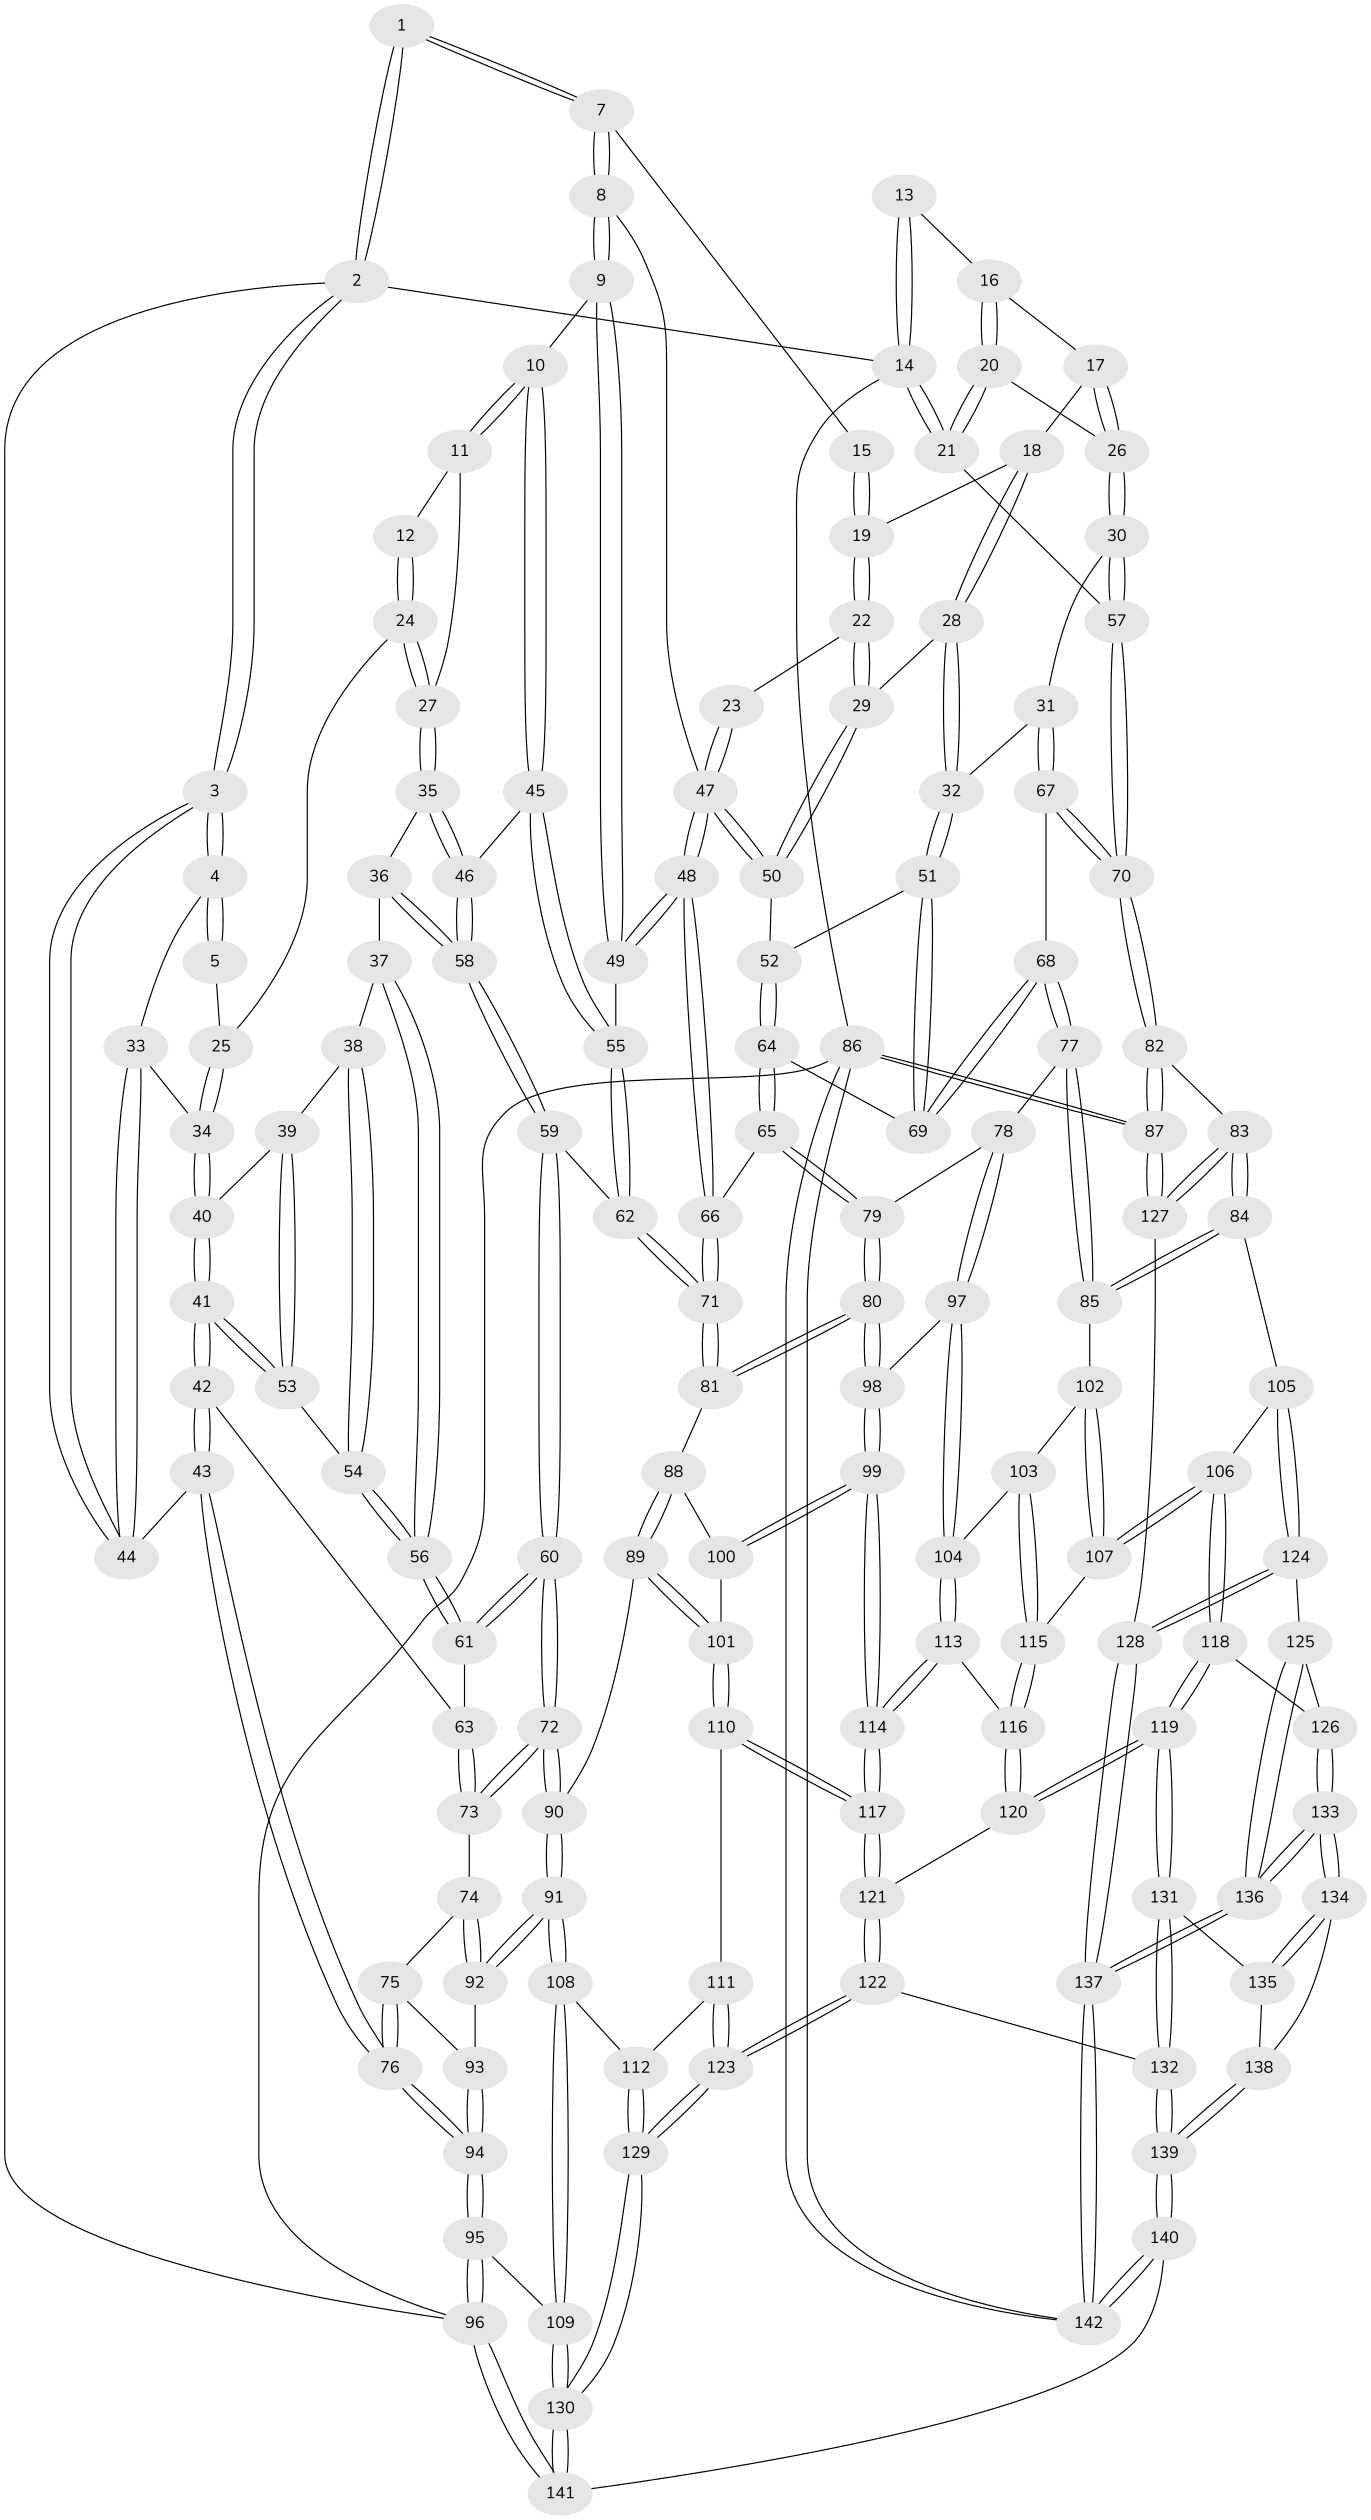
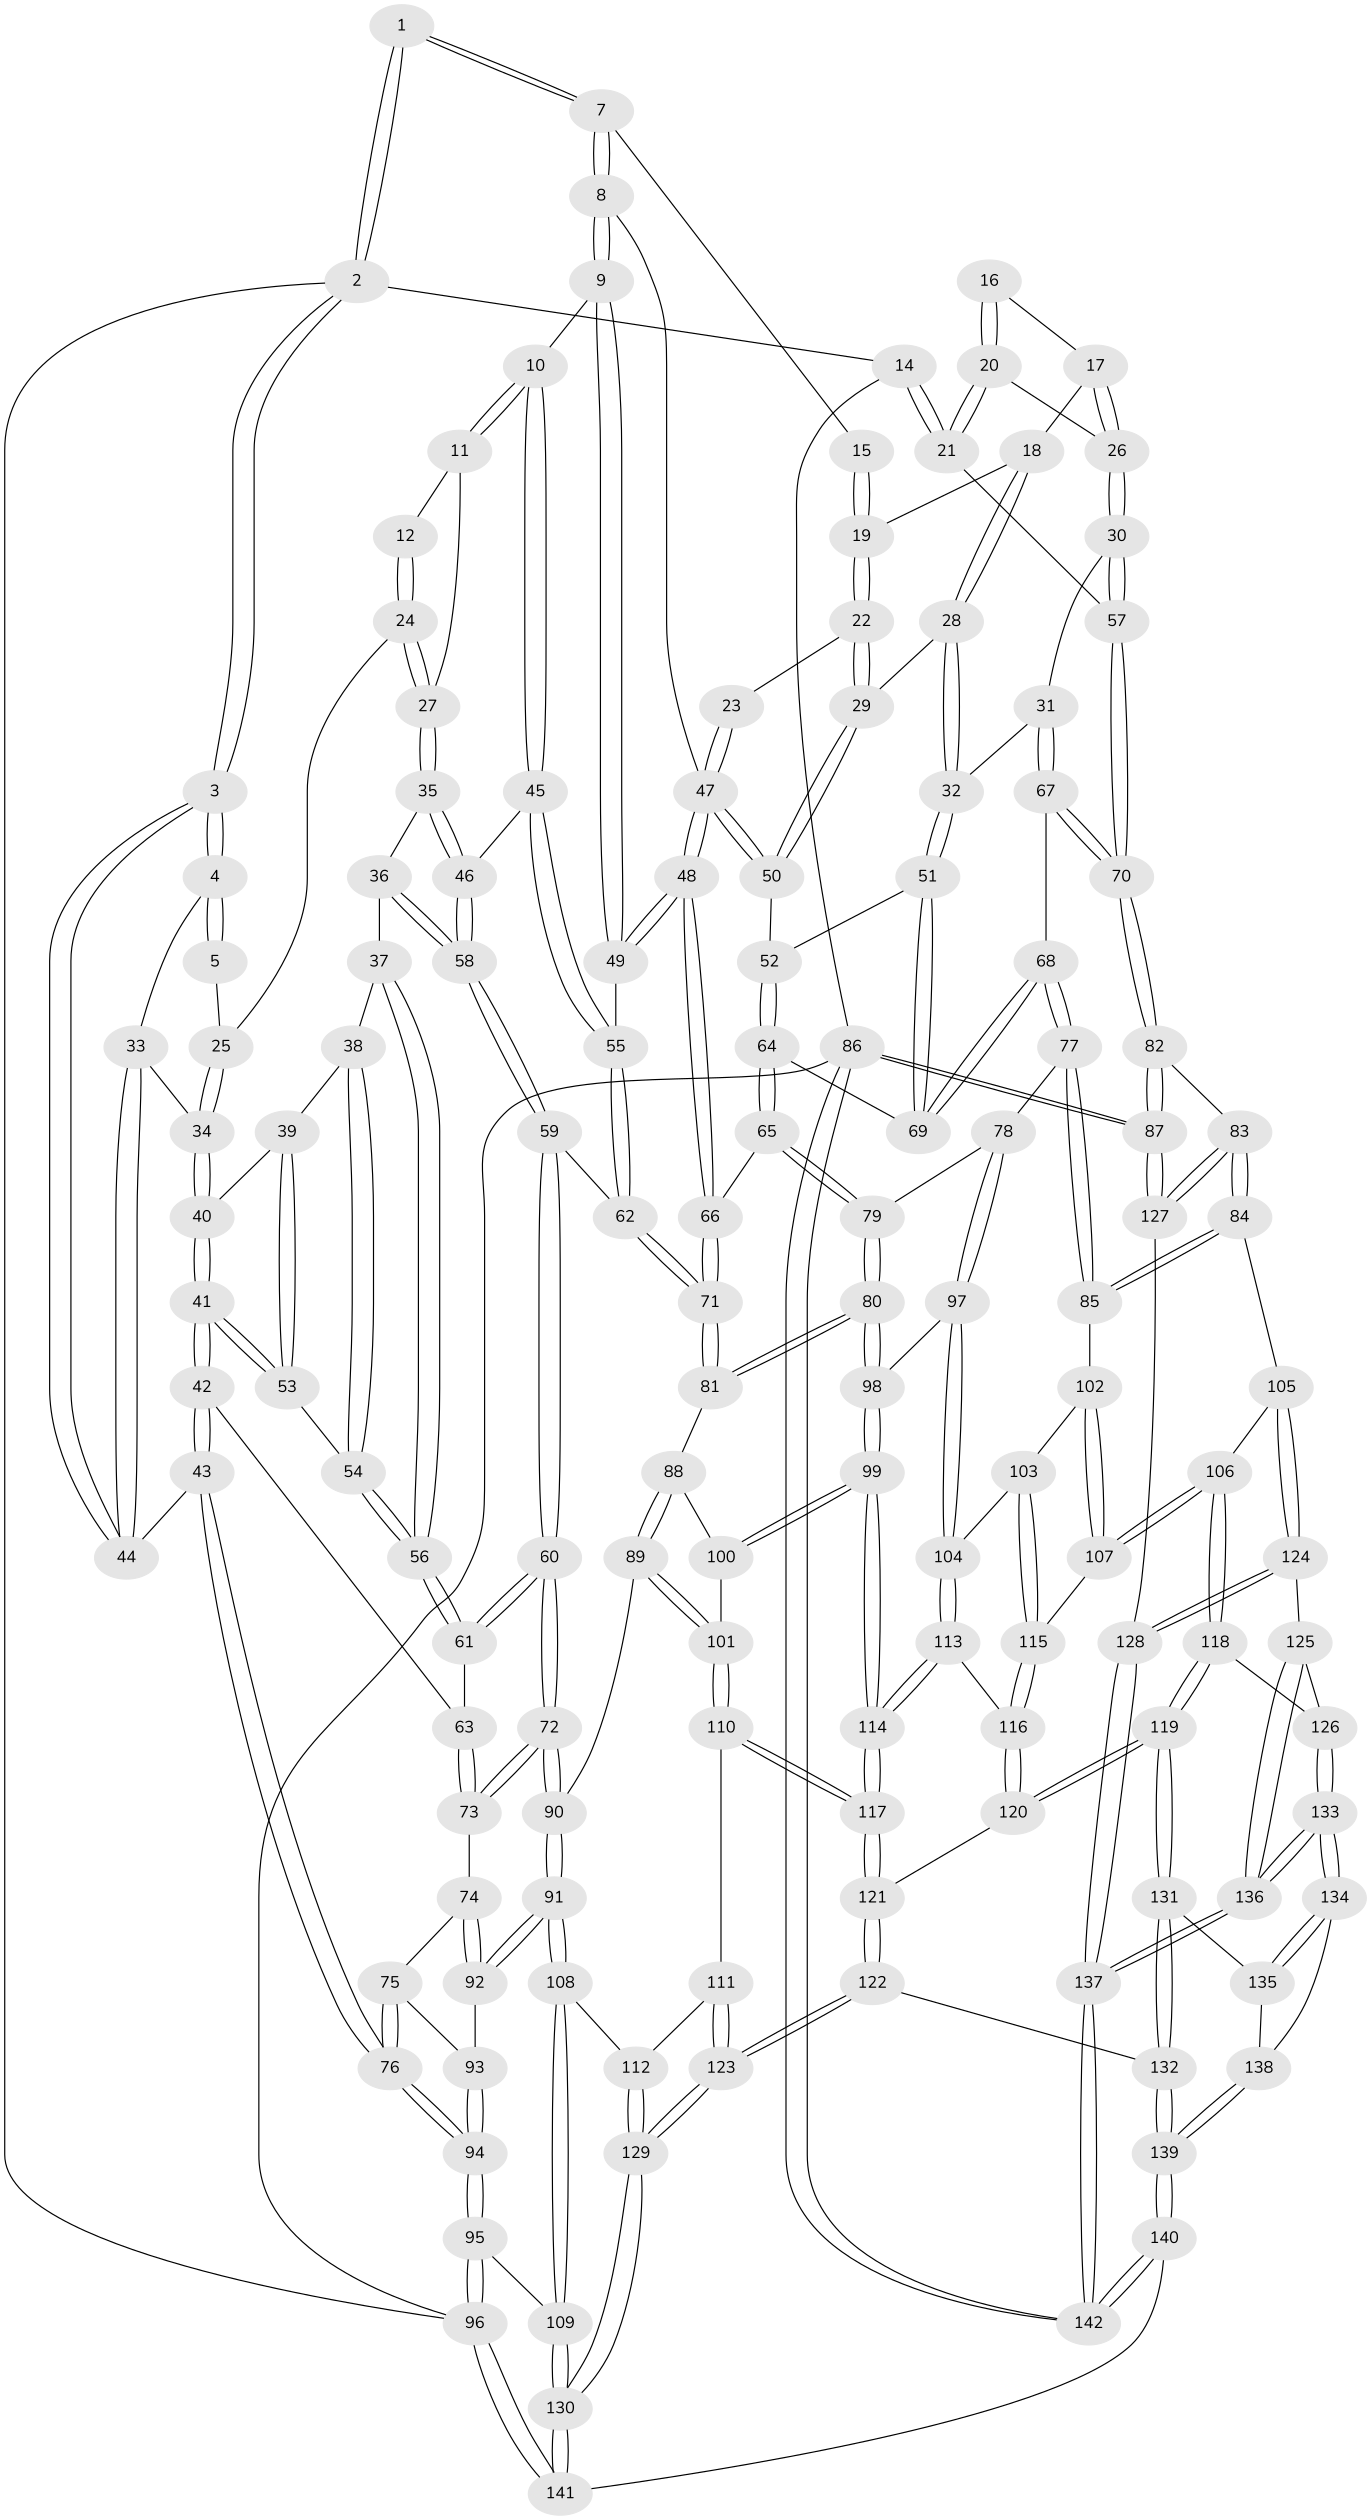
node "13": removed
